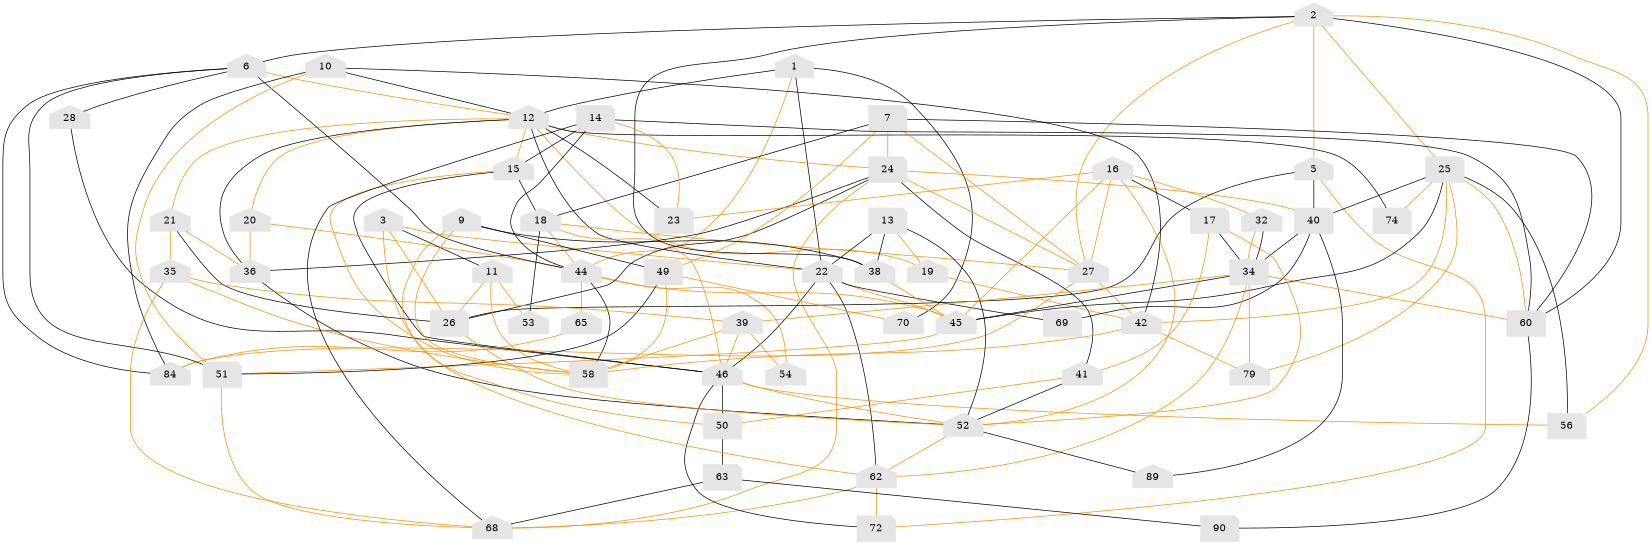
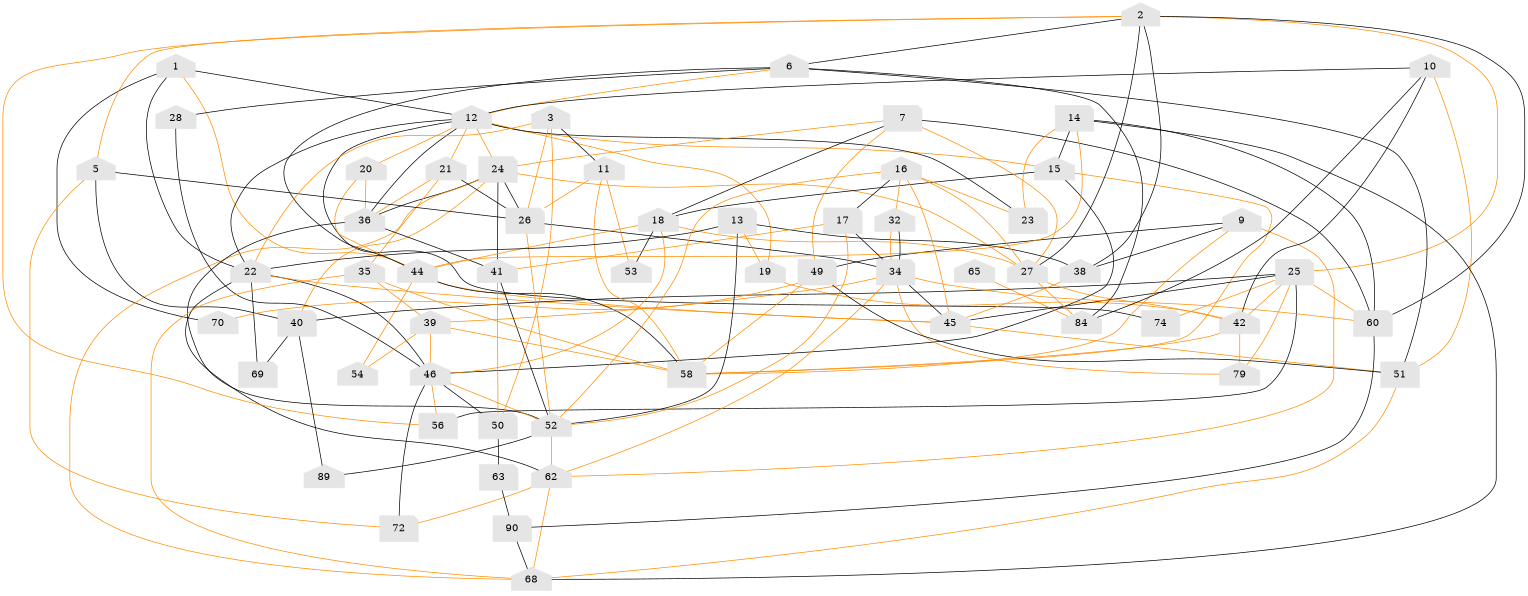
edge "2" -- "27": color darkorange -> black
edge "14" -- "44": color black -> darkorange
edge "36" -- "41": added
edge "40" -- "34": now "26" -- "34"
edge "44" -- "65": removed
edge "63" -- "68": now "90" -- "68"
